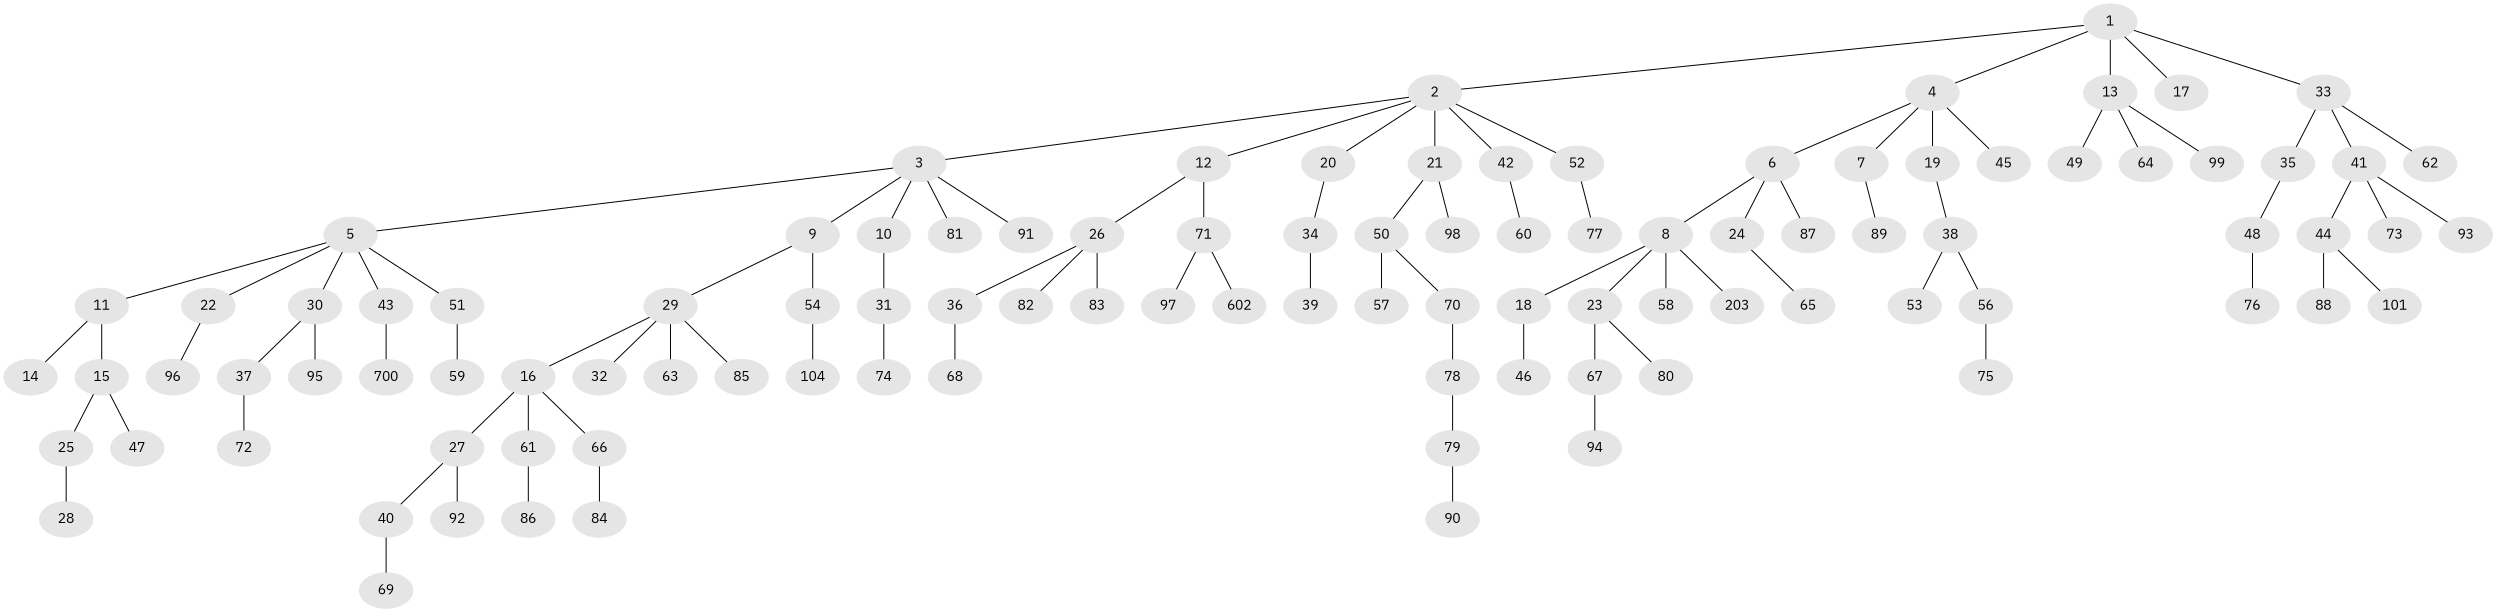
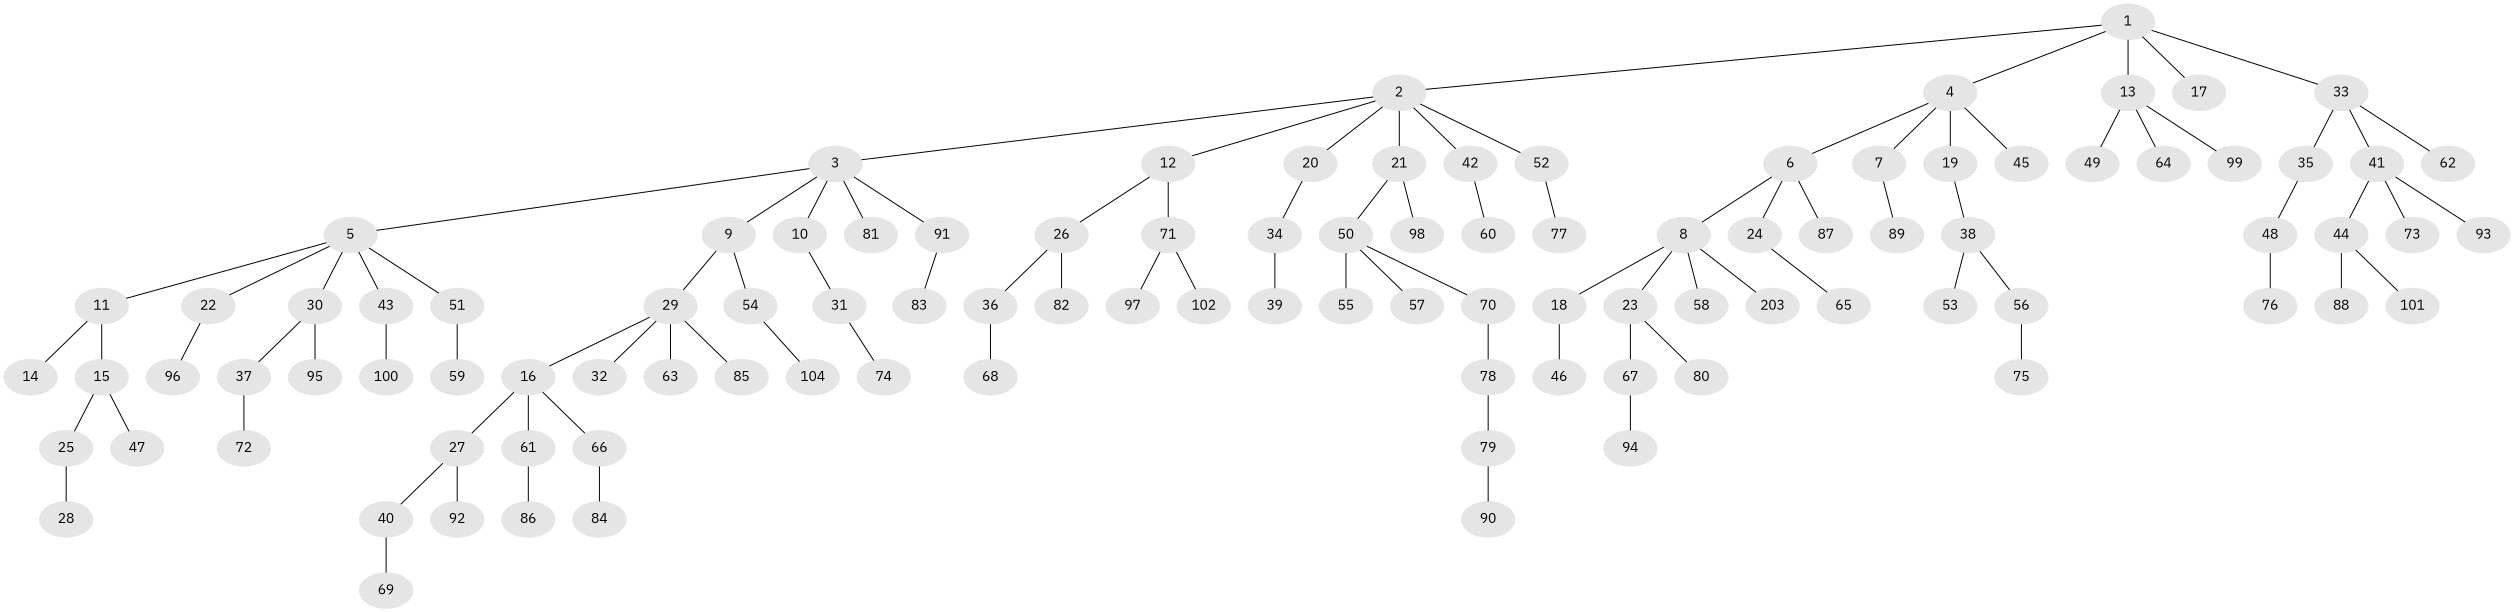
edge "26" -- "83": now "91" -- "83"
node "602": label "602" -> "102"
node "55": added
node "700": label "700" -> "100"
